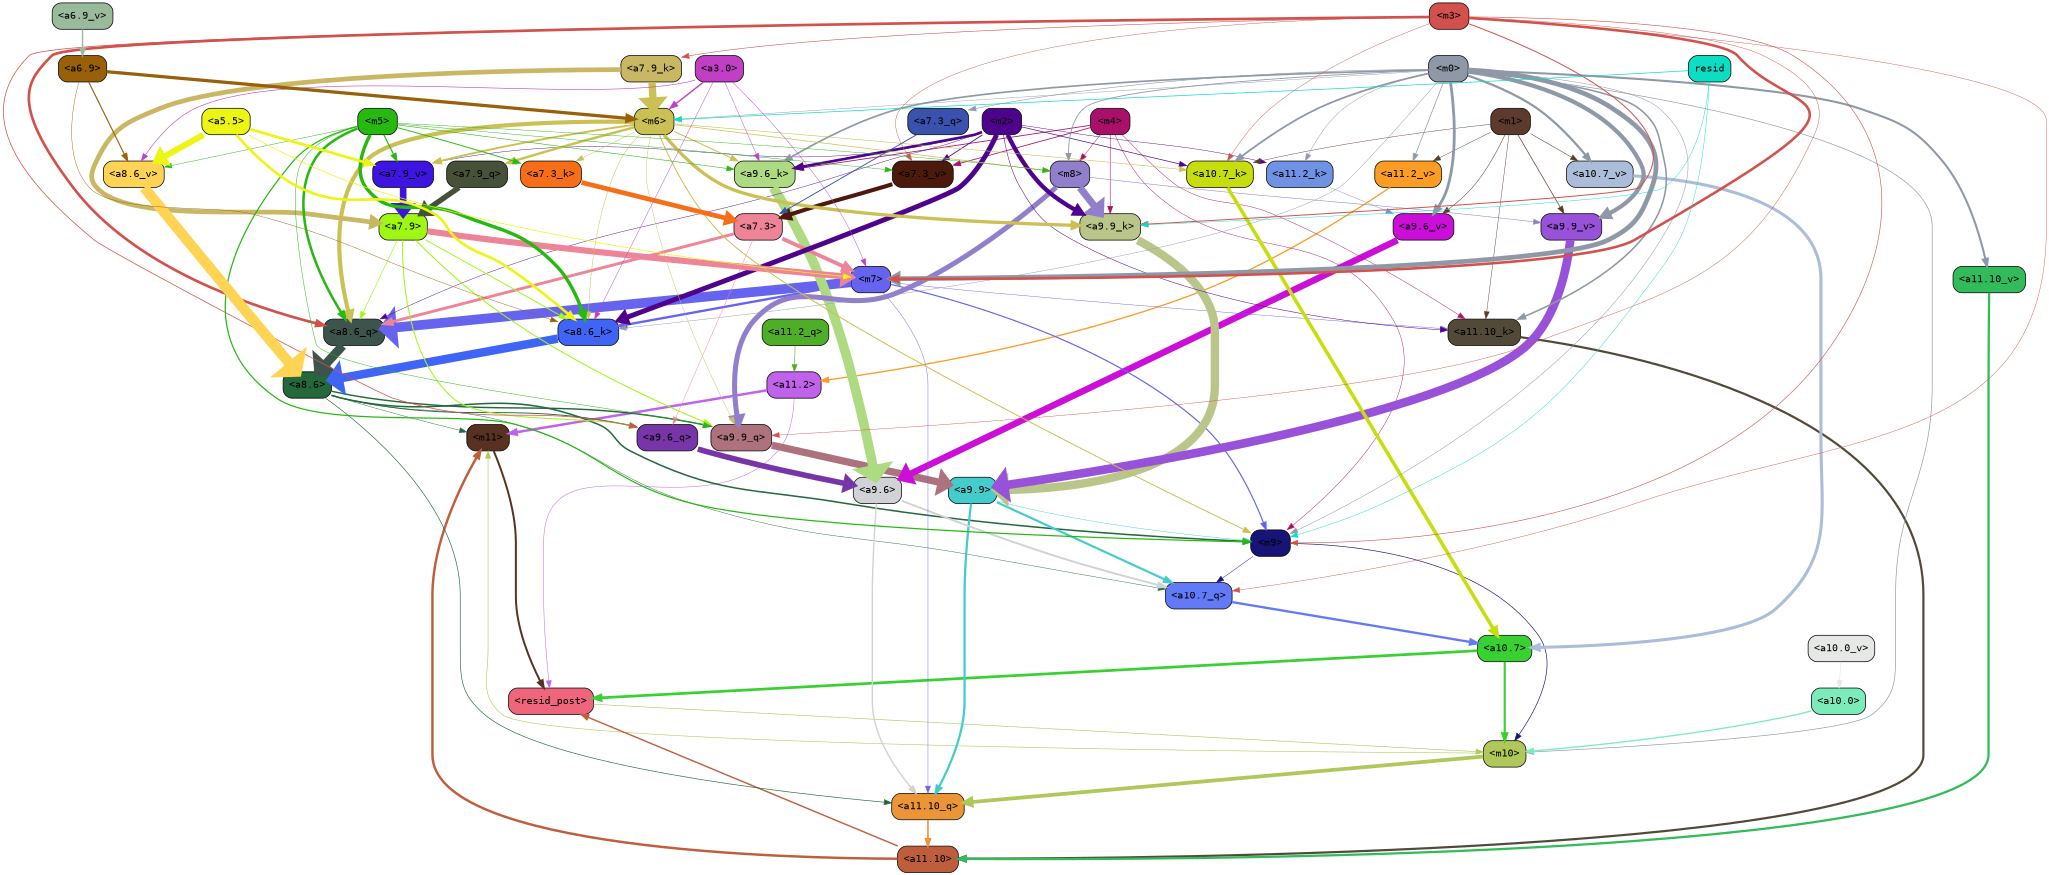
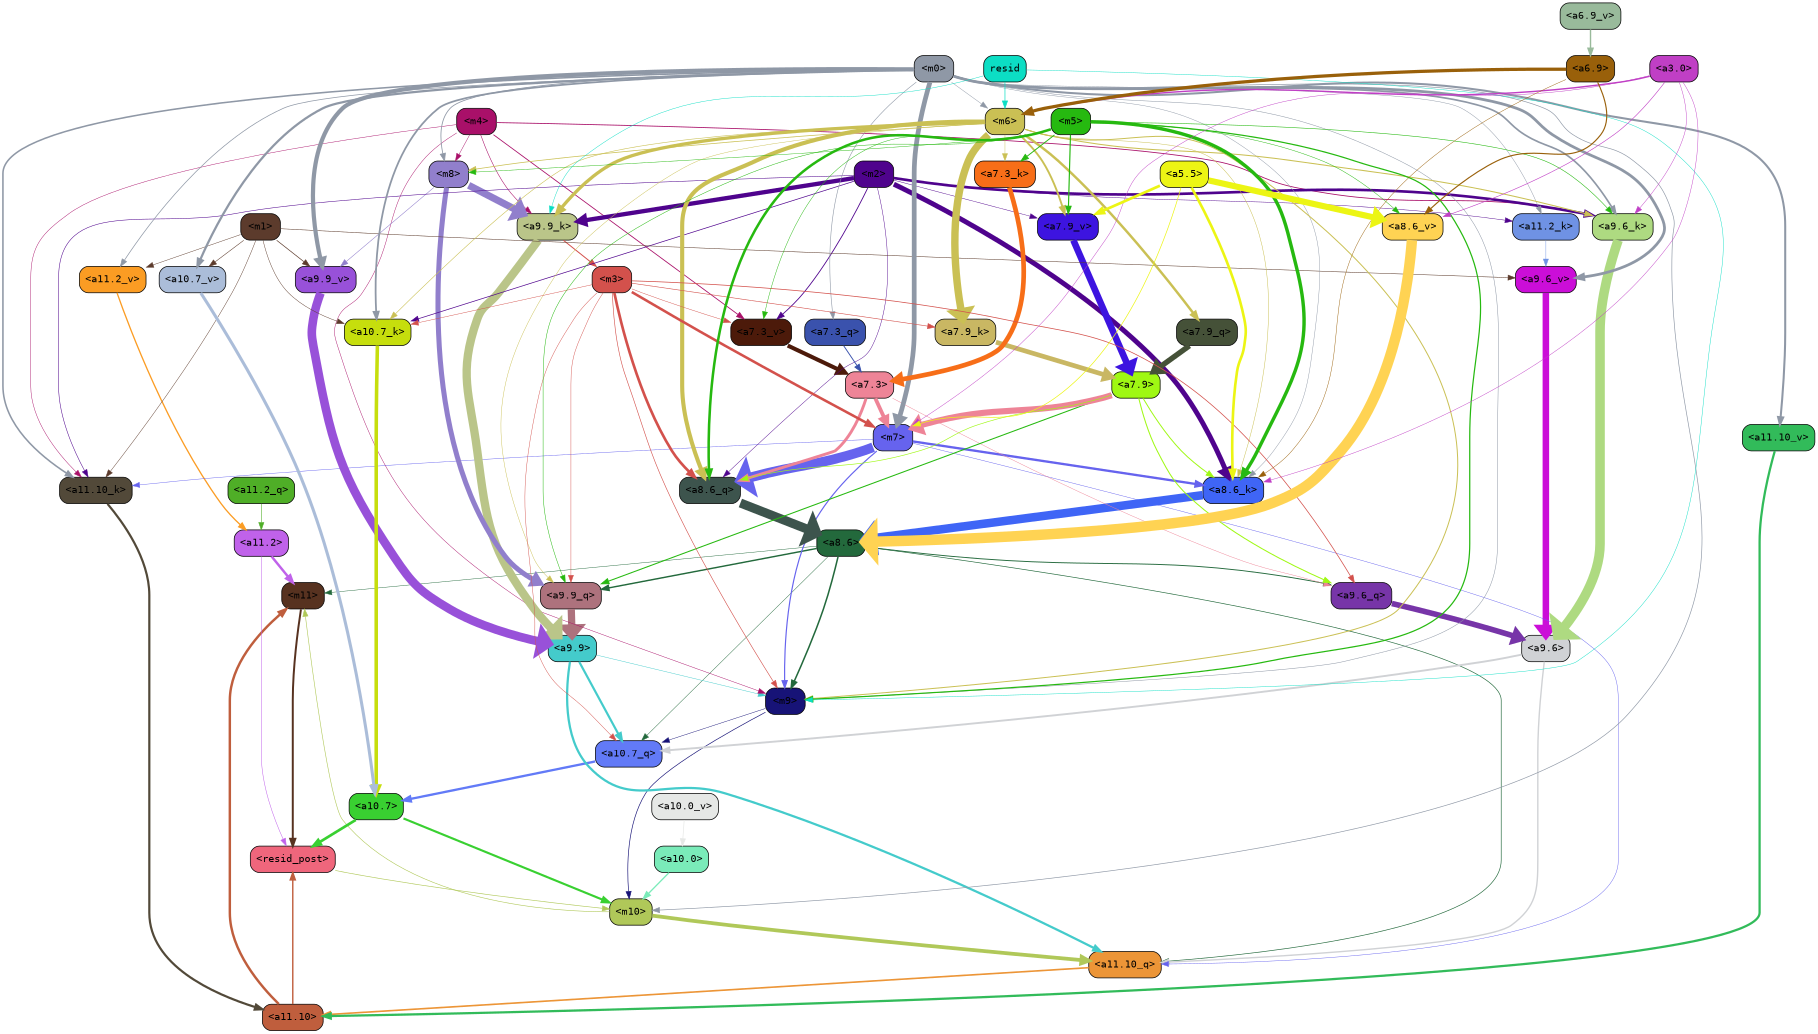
edge "<a7.9_k>" -> "<m6>": reversed
edge "<m3>" -> "<a9.9_k>": reversed
edge "<a7.9>" -> "<a9.9_q>": color #9ff813 -> #26b910
